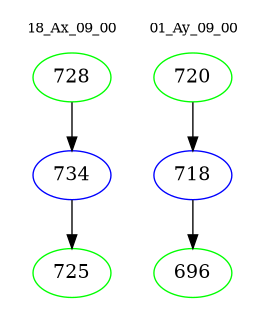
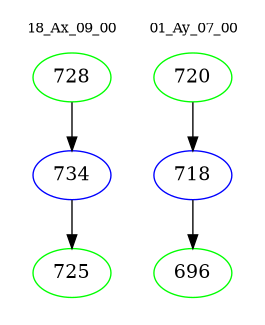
cluster "01_Ay_09_00": label "01_Ay_09_00" -> "01_Ay_07_00"
